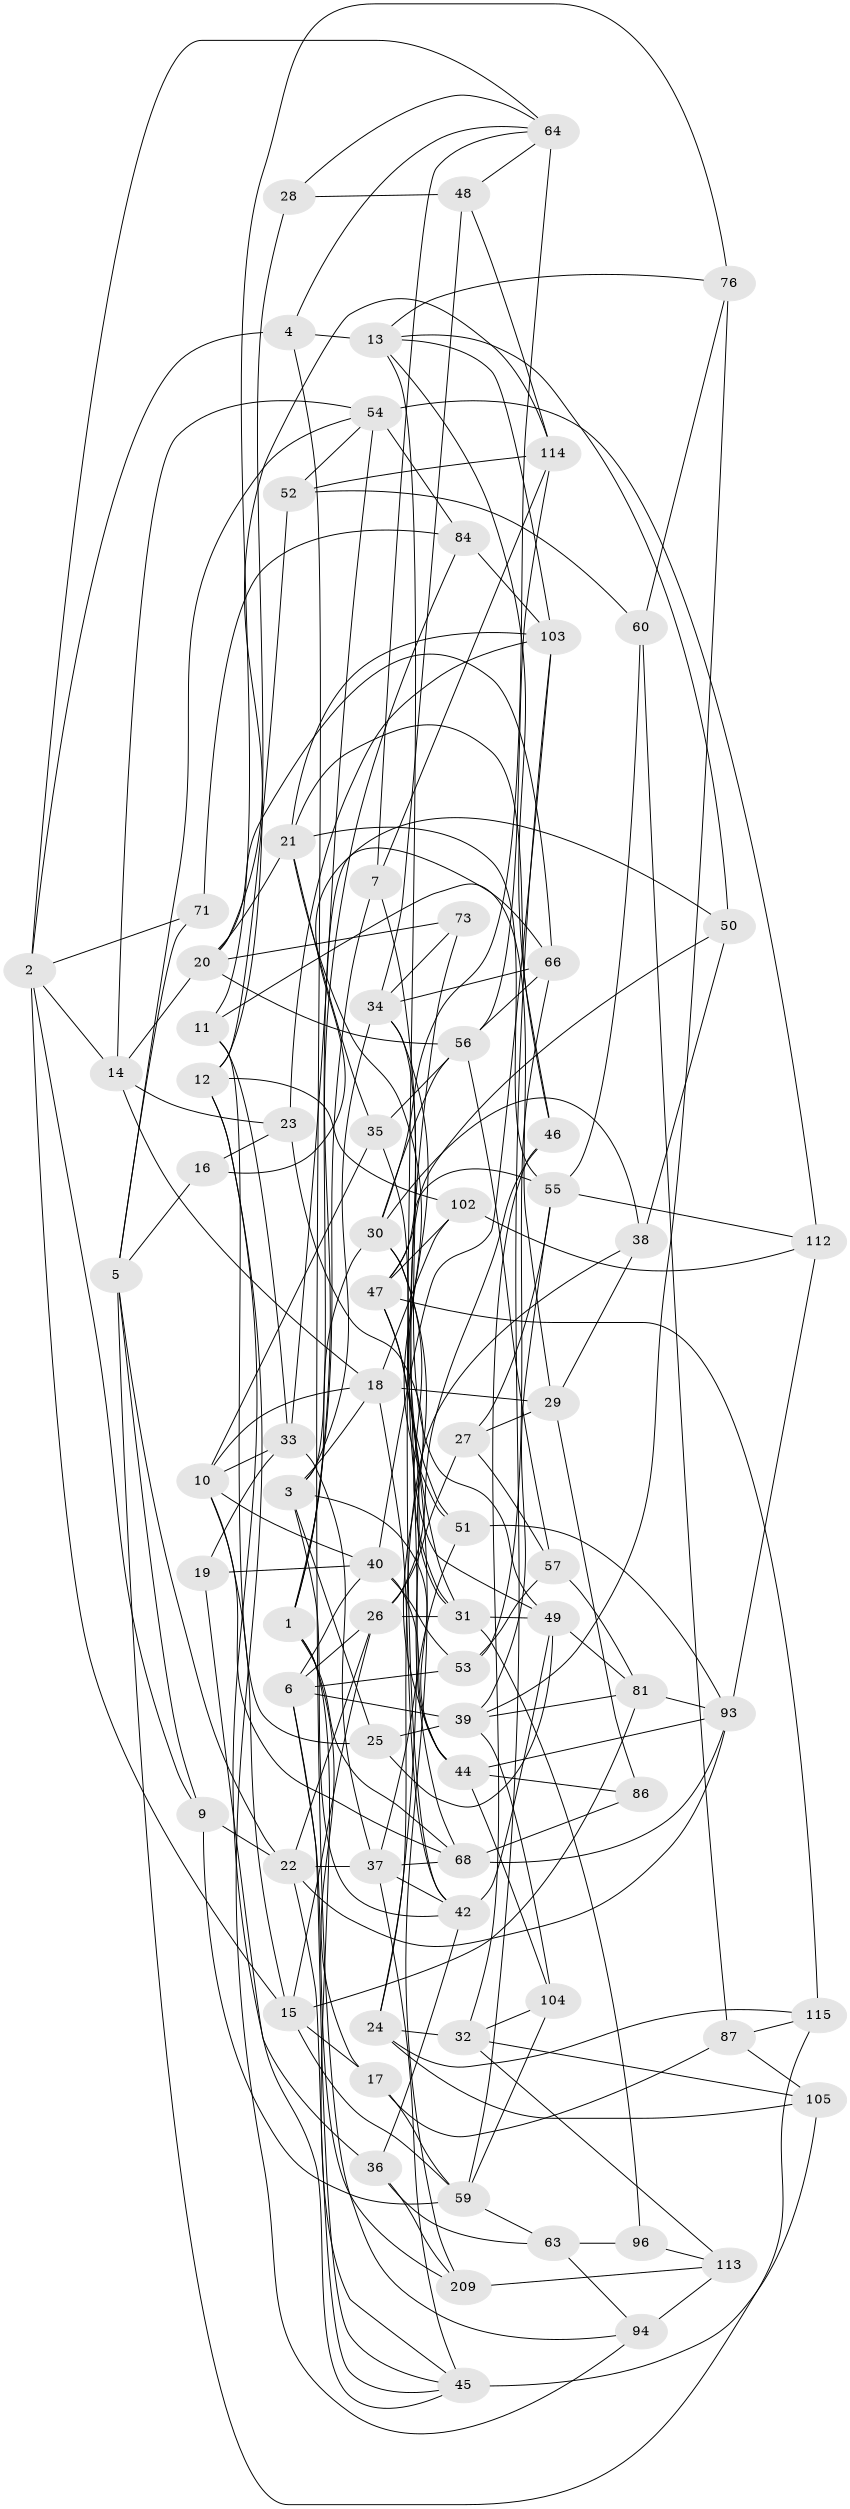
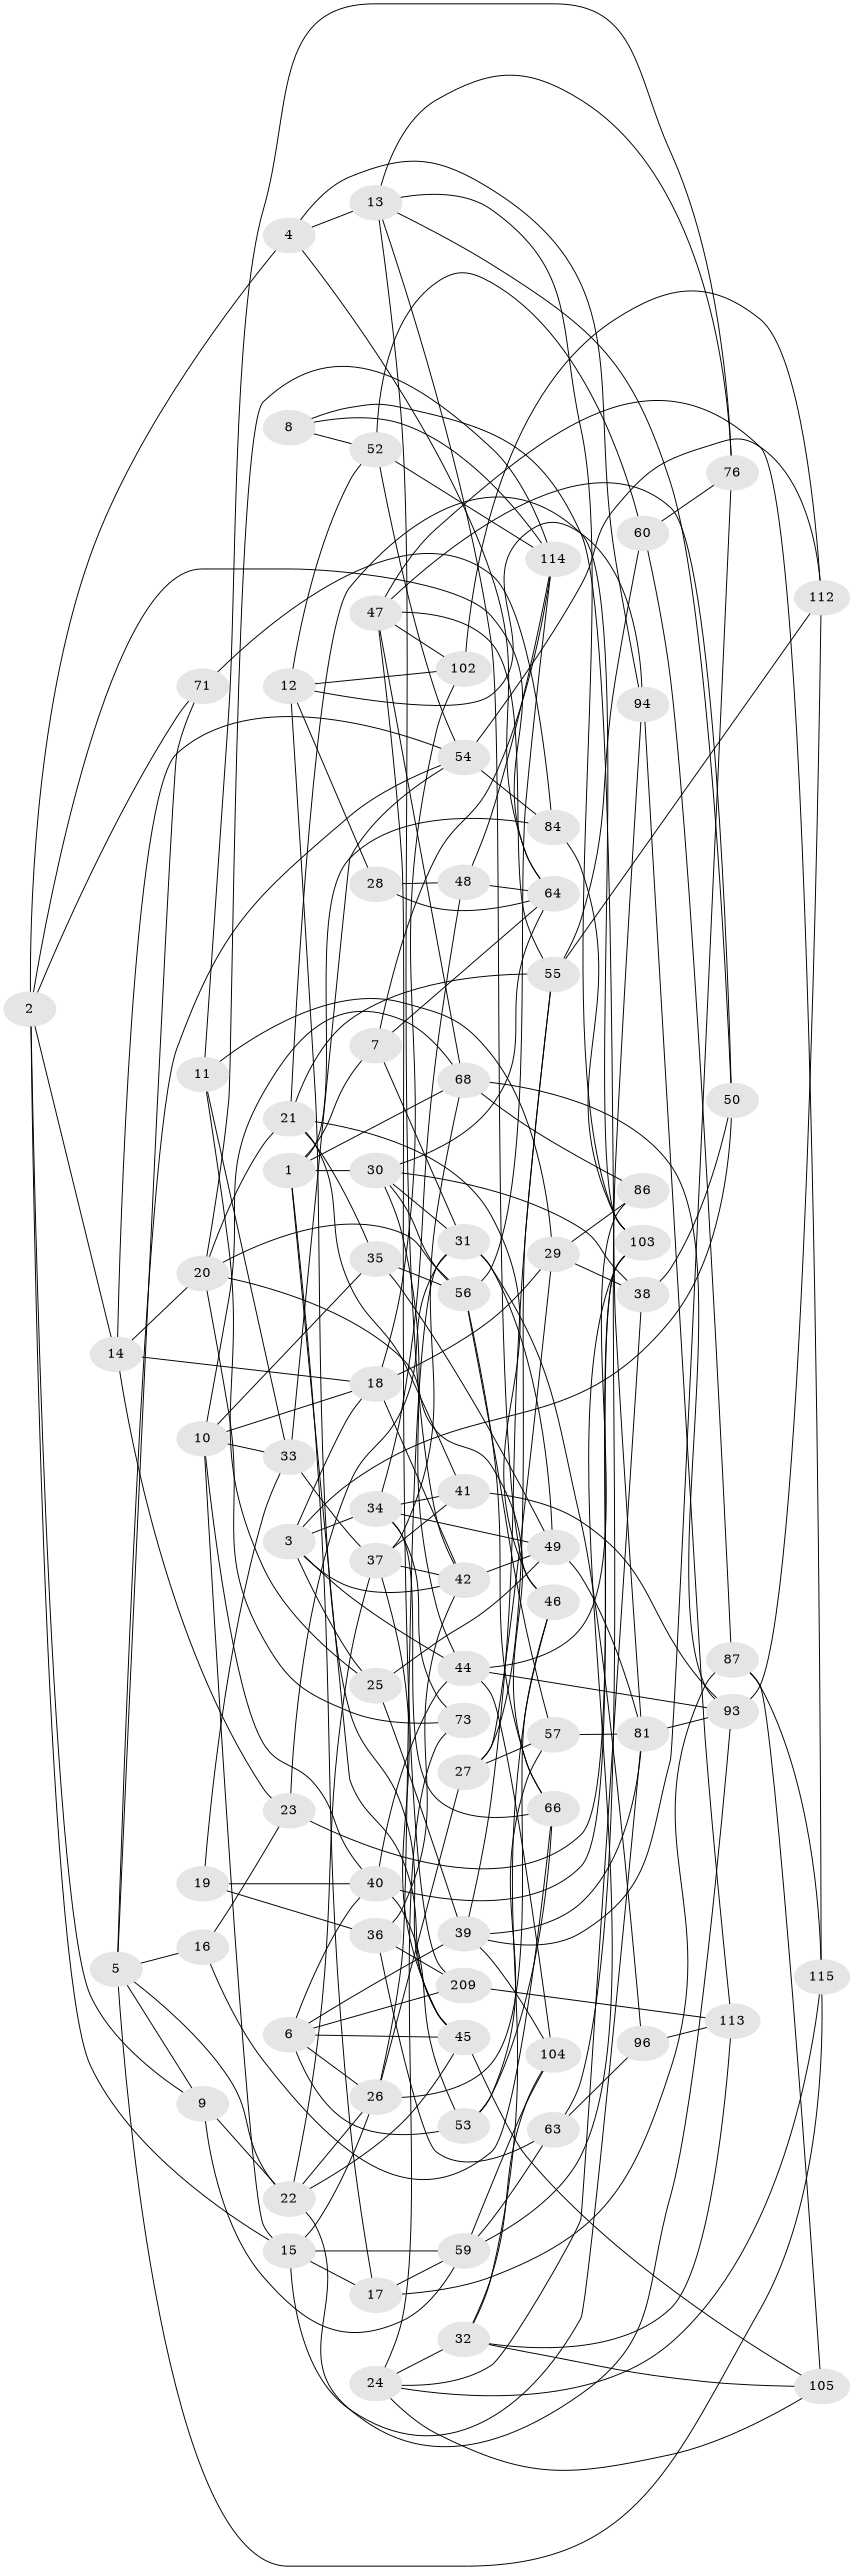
node "8": added
node "51": label "51" -> "41"
